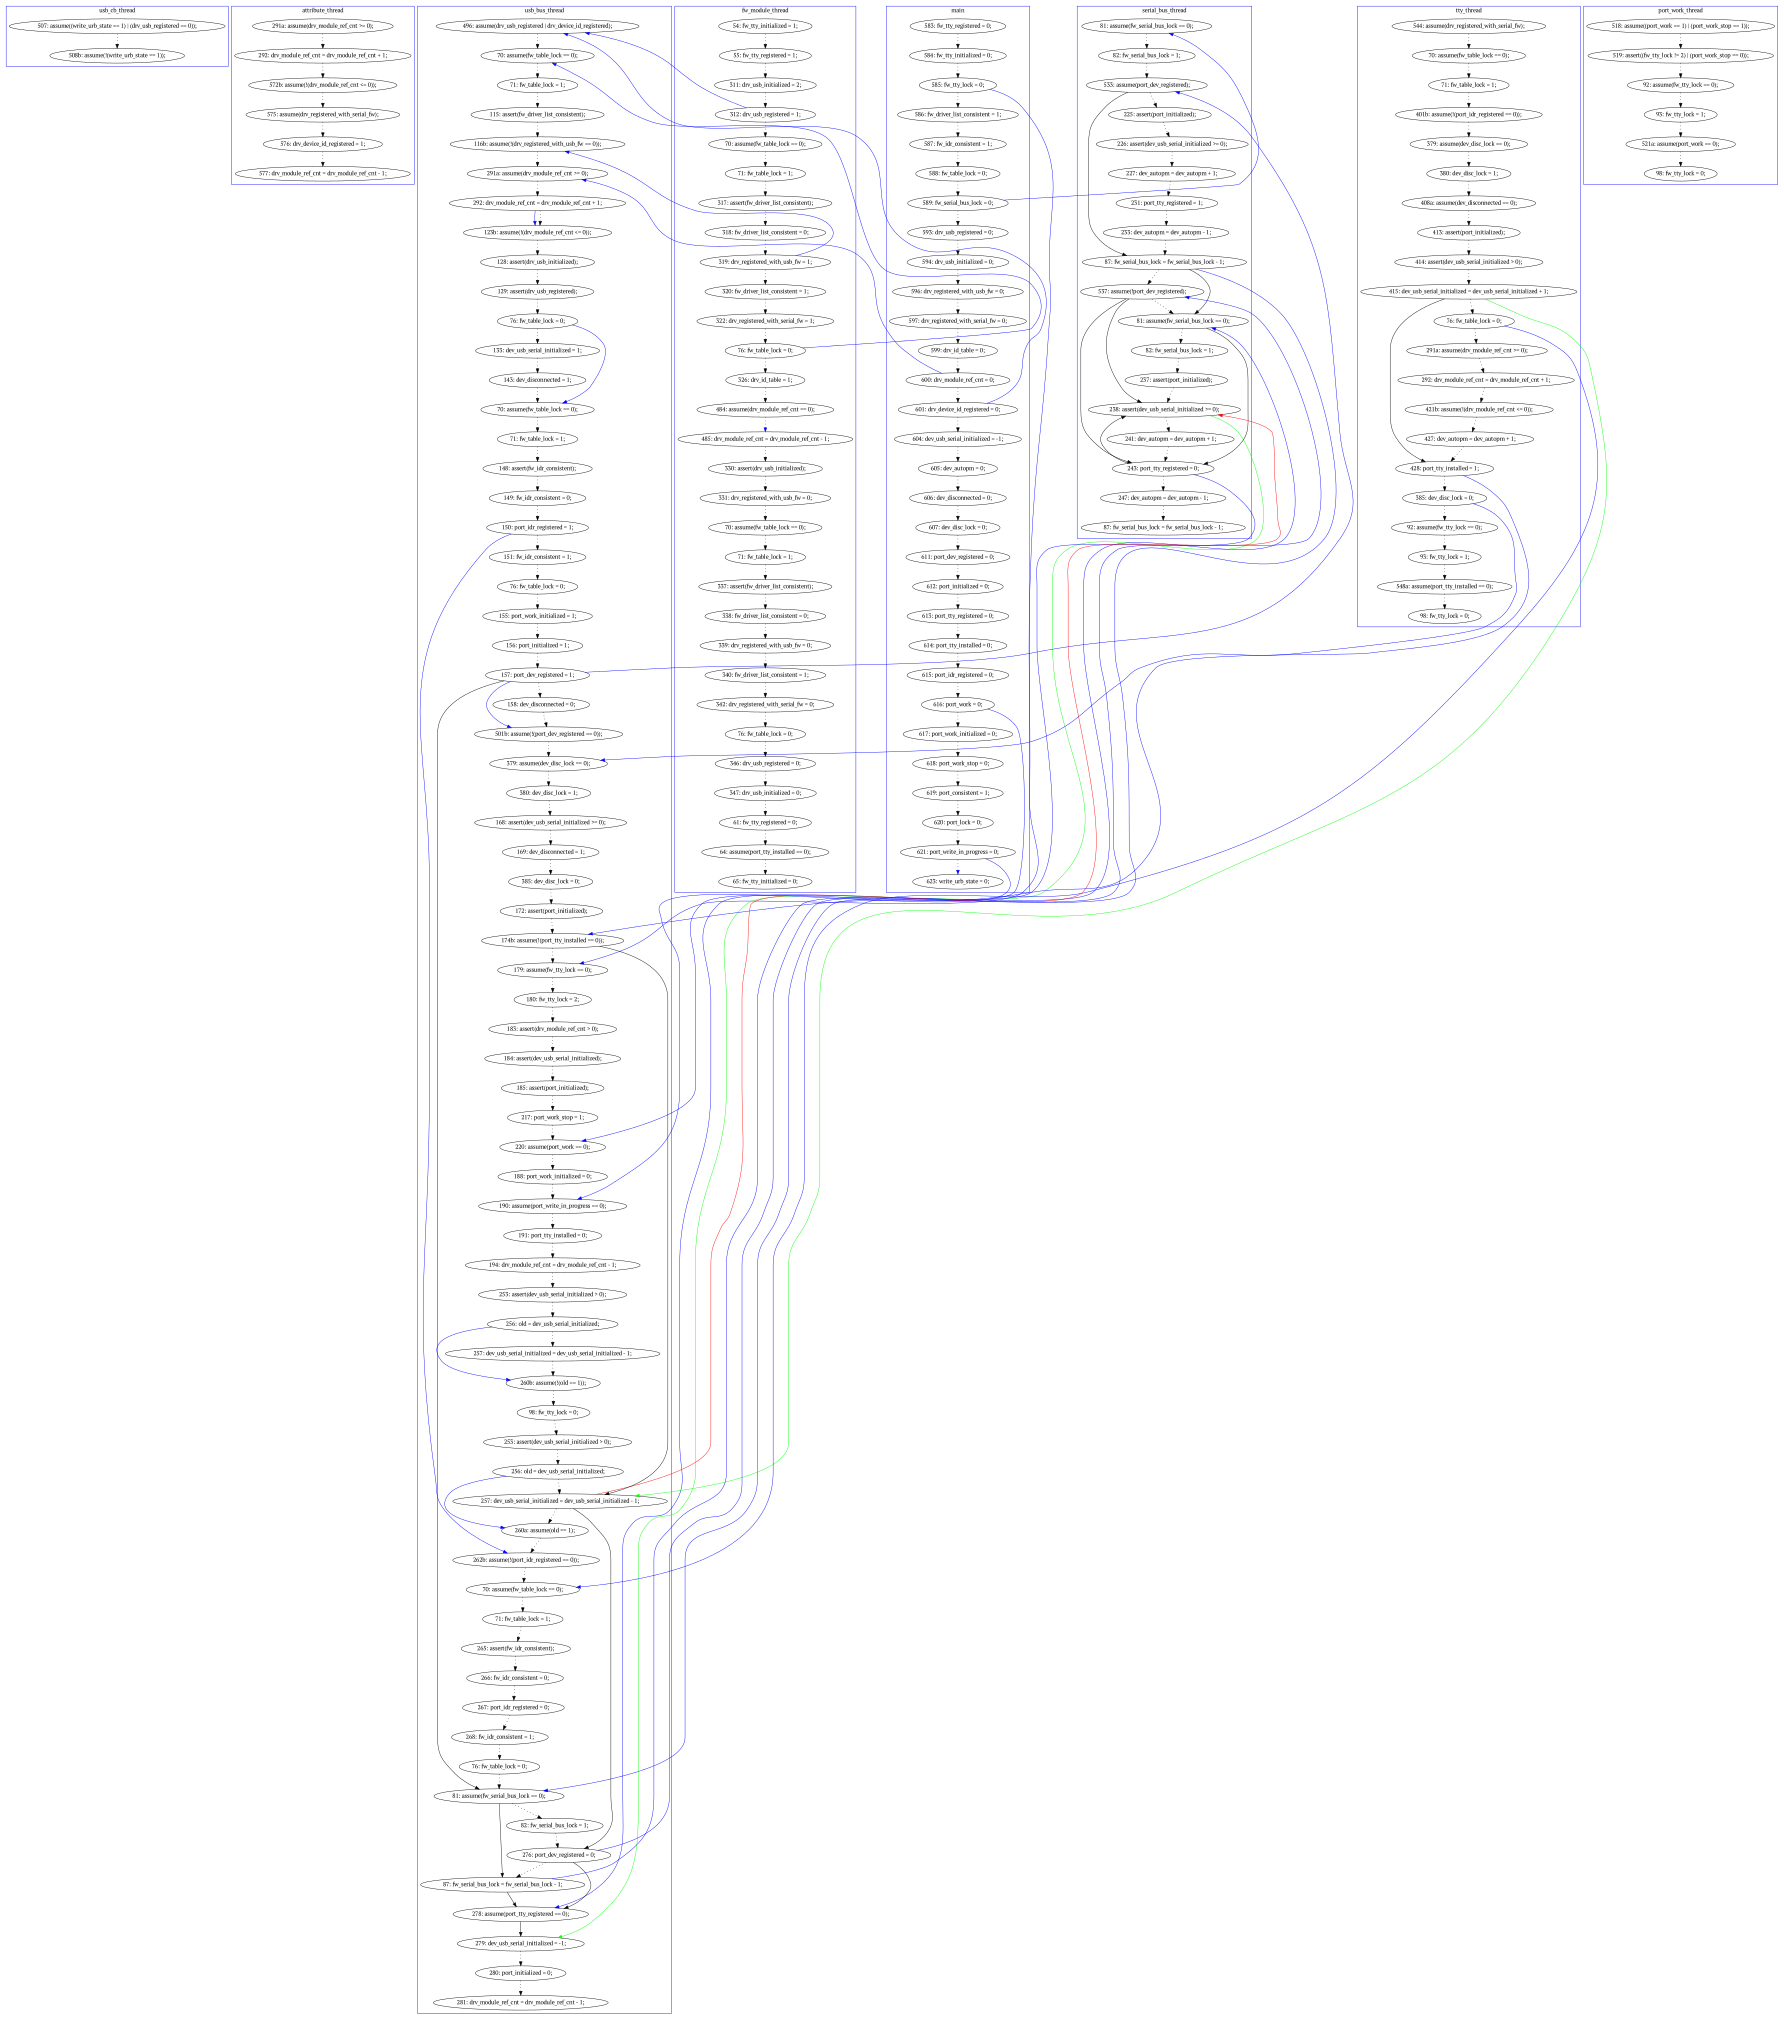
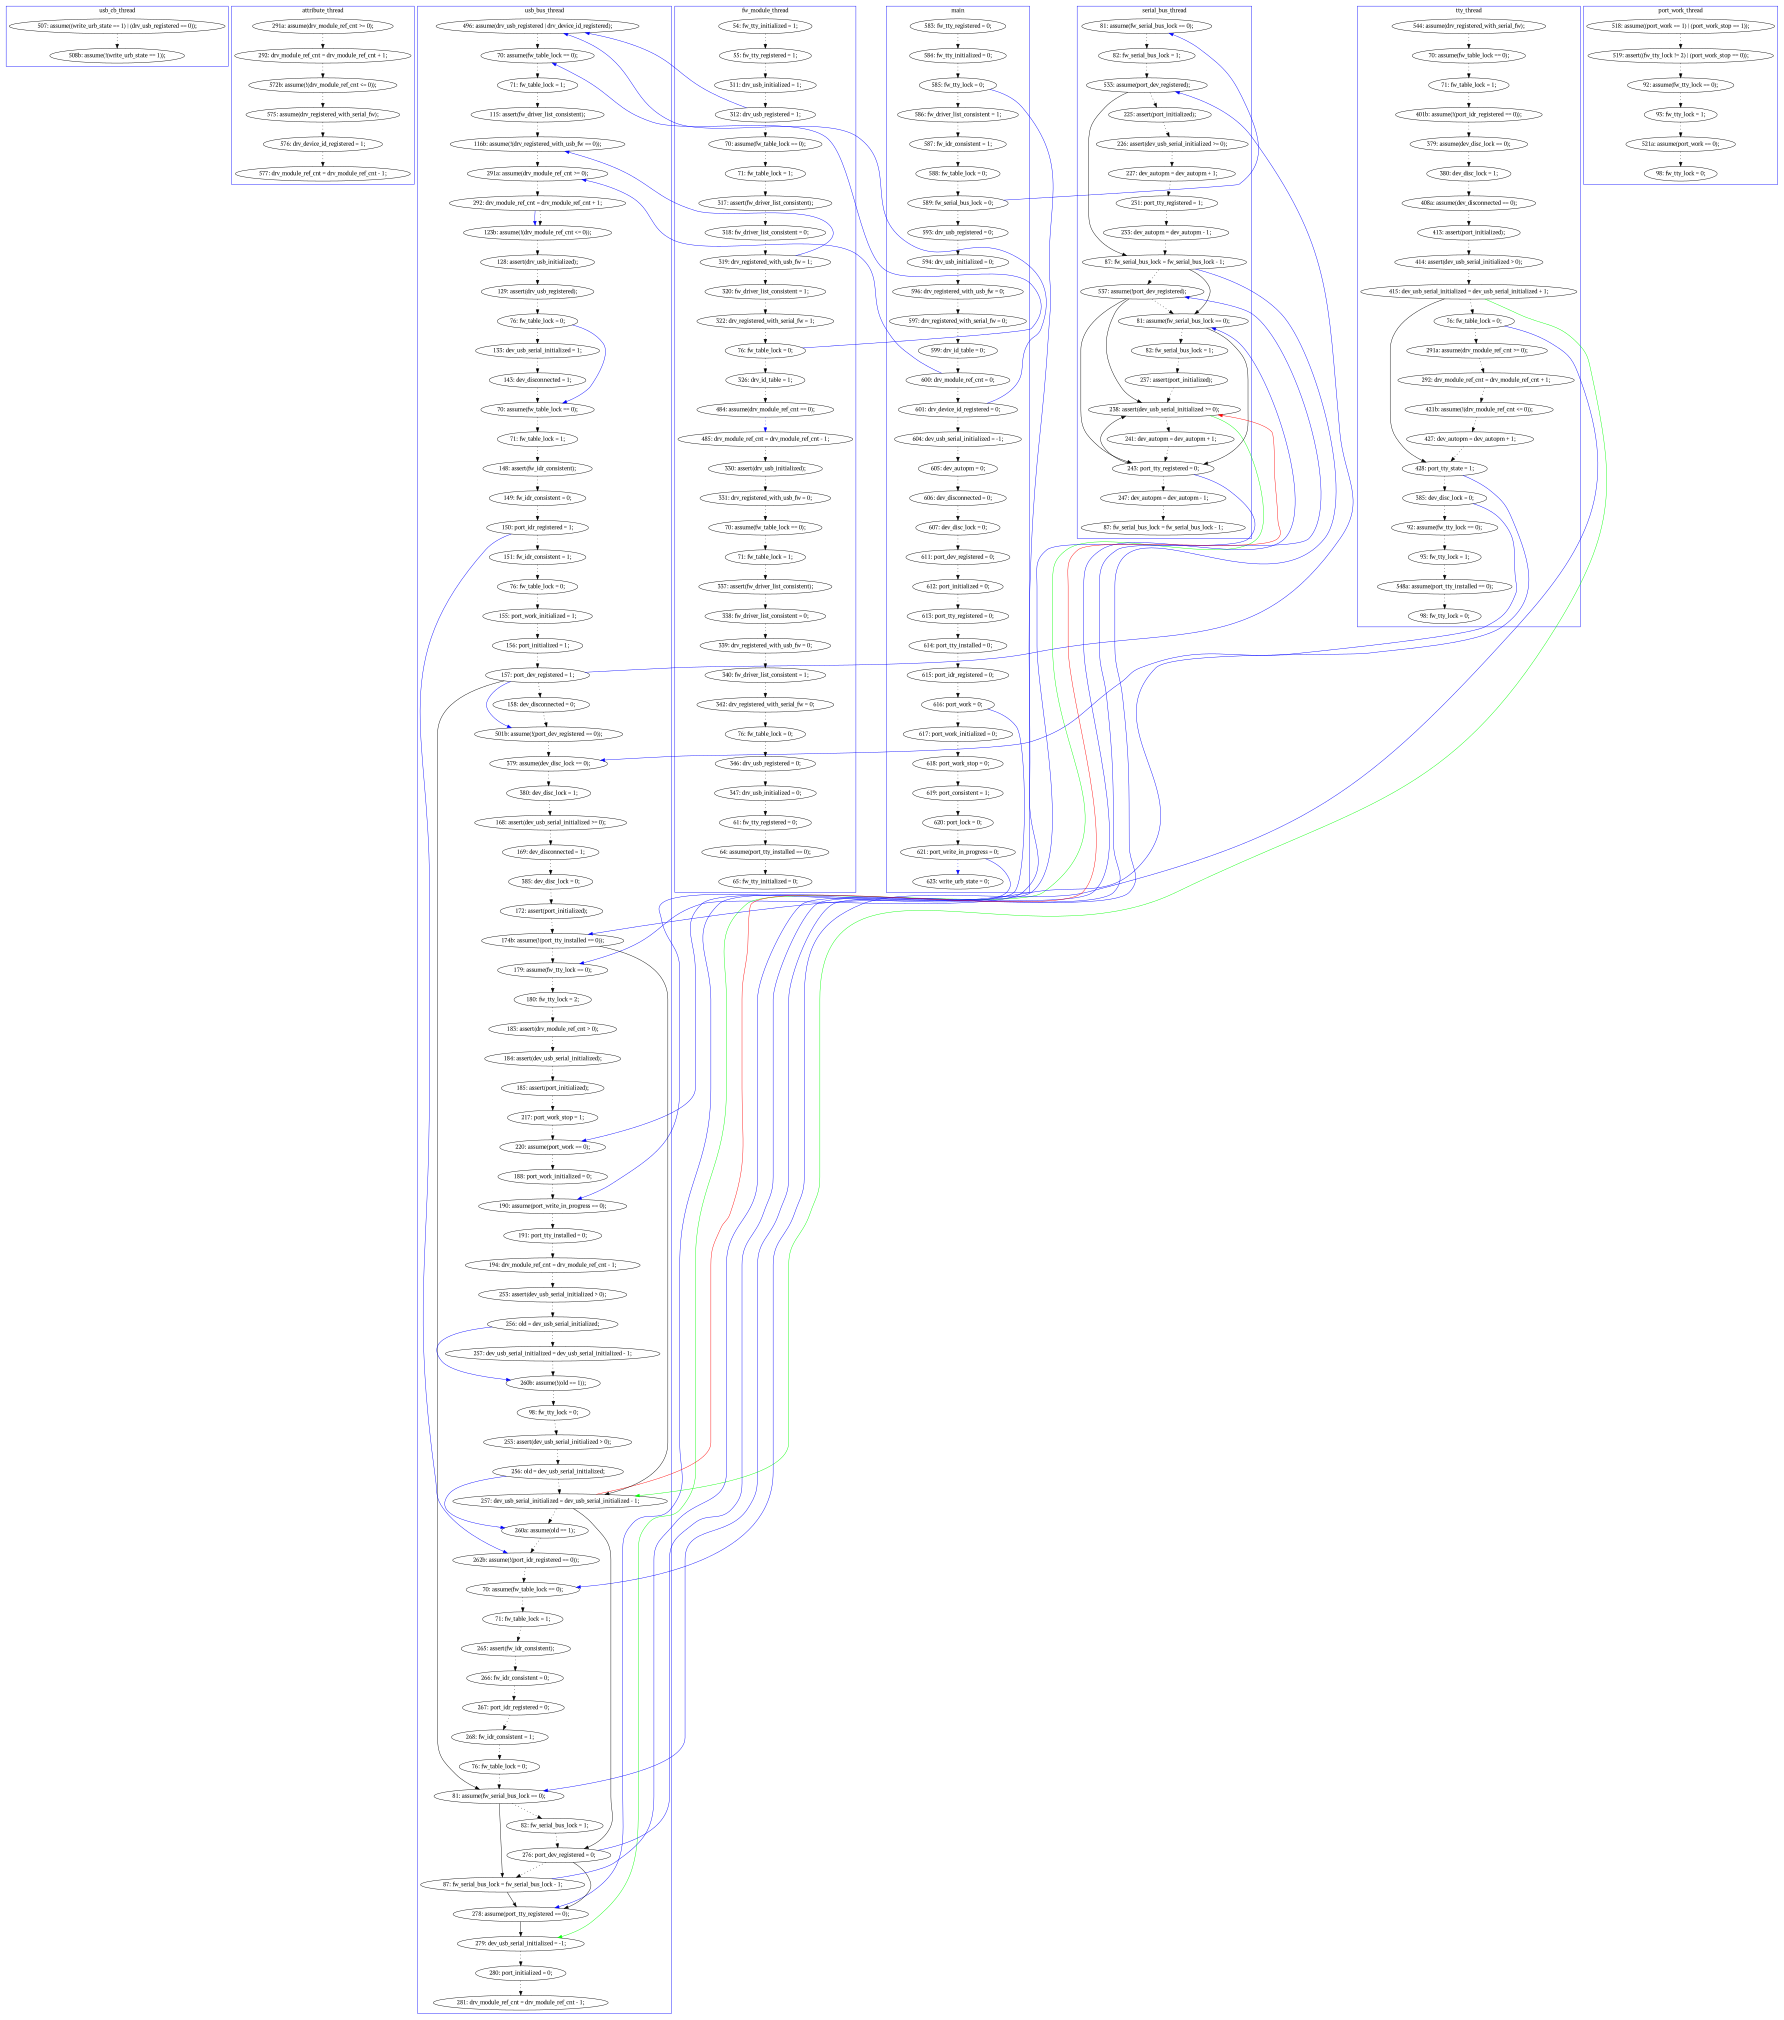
node "311: drv_usb_initialized = 2;": label "311: drv_usb_initialized = 2;" -> "311: drv_usb_initialized = 1;"
node "428: port_tty_installed = 1;": label "428: port_tty_installed = 1;" -> "428: port_tty_state = 1;"
